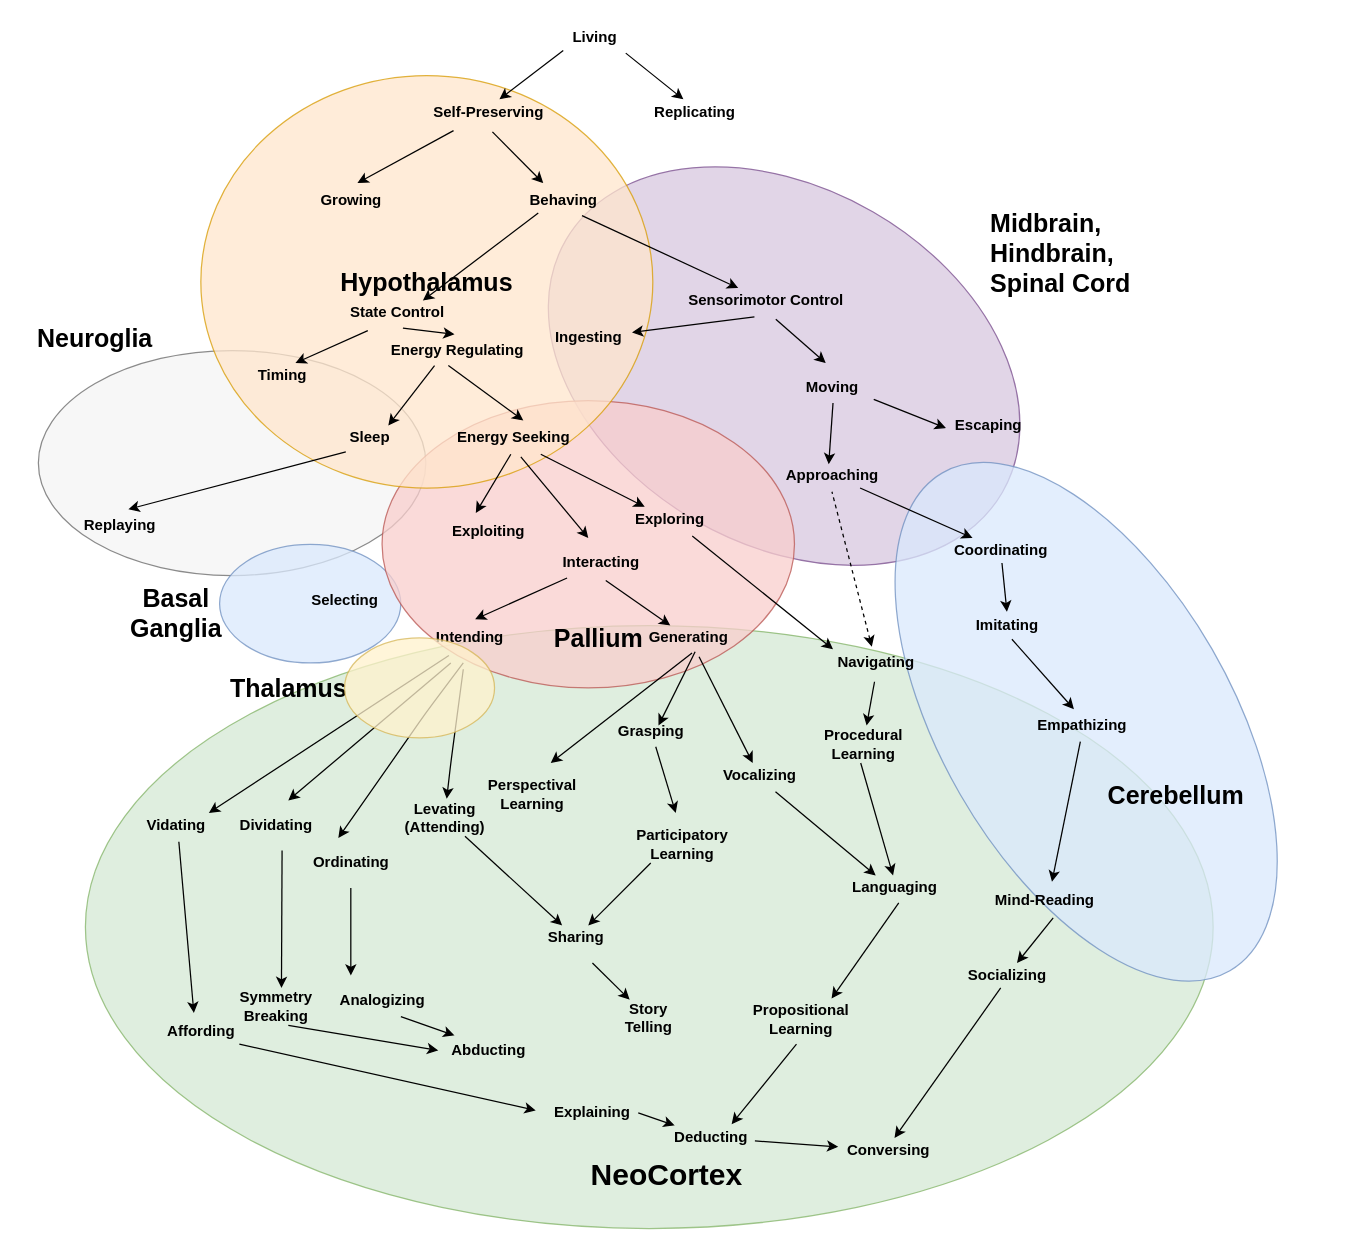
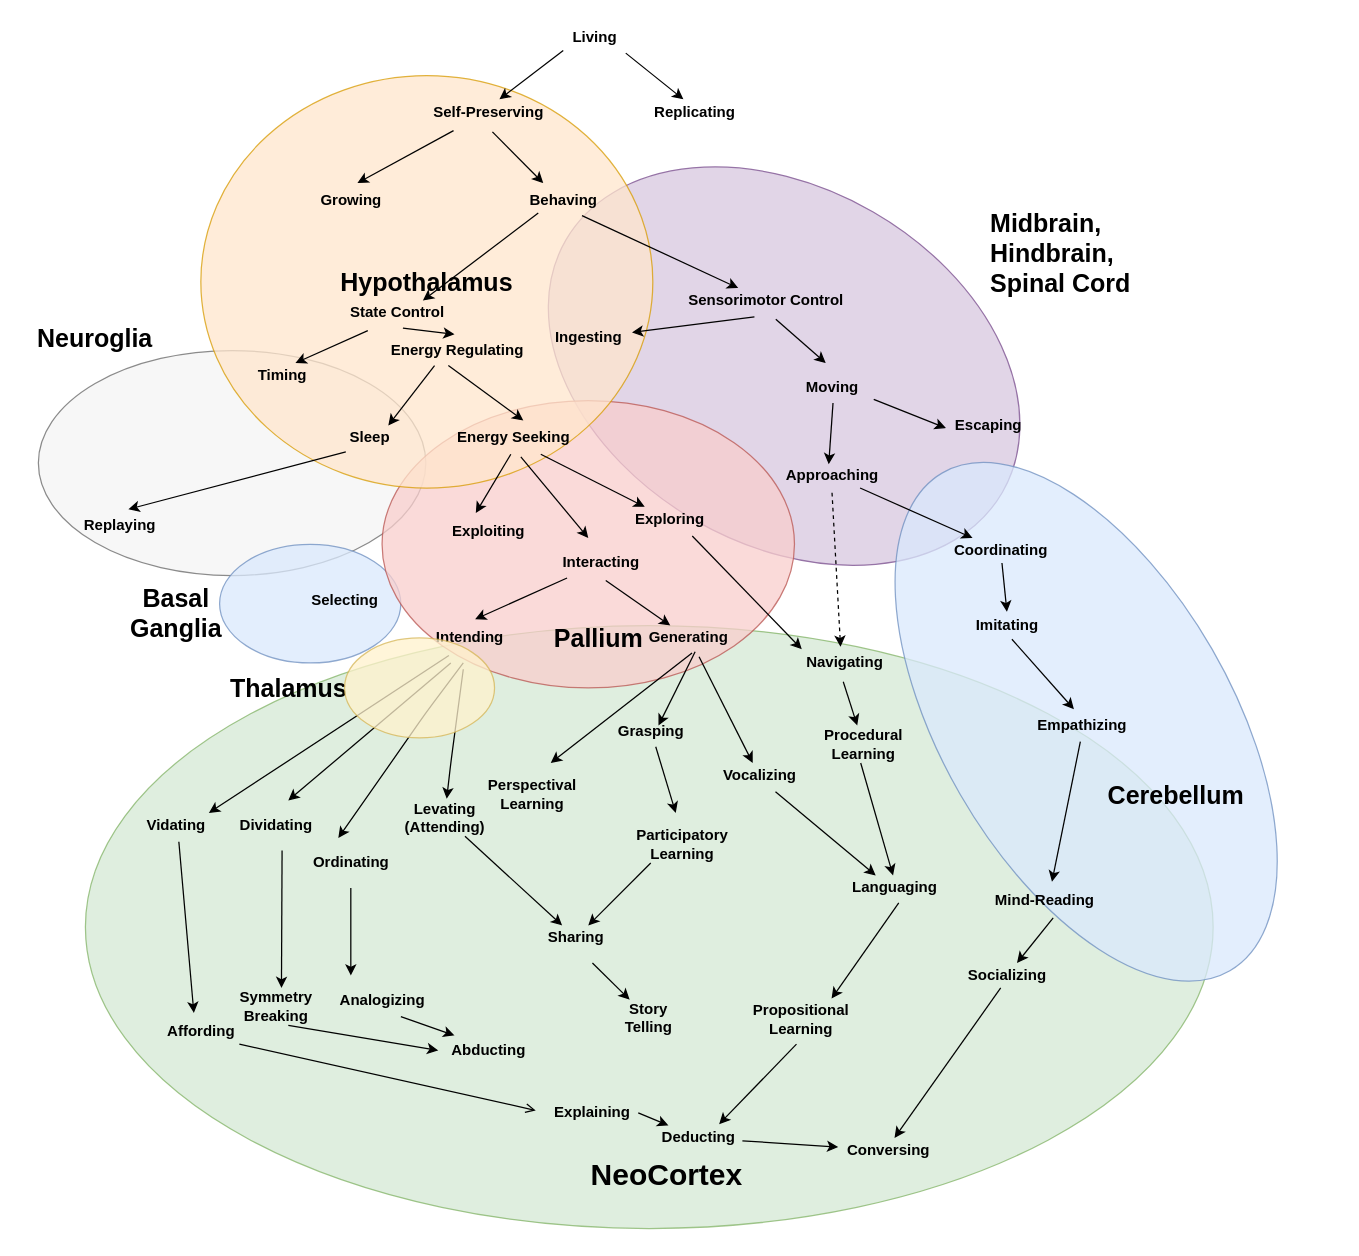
node "Navigating": moved (876, 663) -> (844, 663)
edge "Affording" -> "Explaining": arrowhead classic -> open
node "Deducting": moved (711, 1138) -> (699, 1138)
